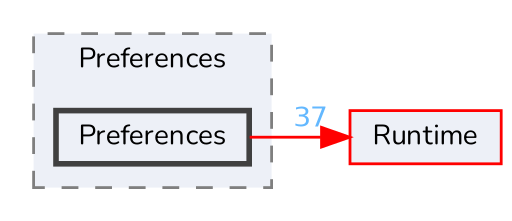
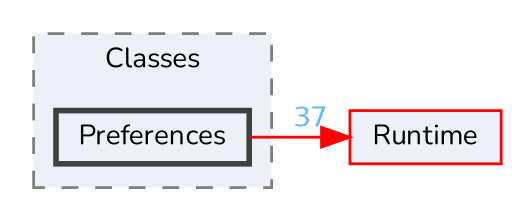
cluster "Preferences": label "Preferences" -> "Classes"
